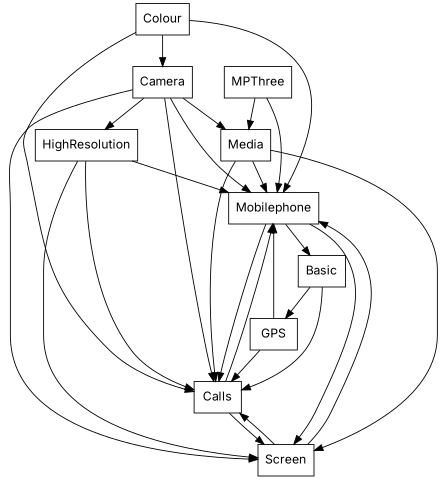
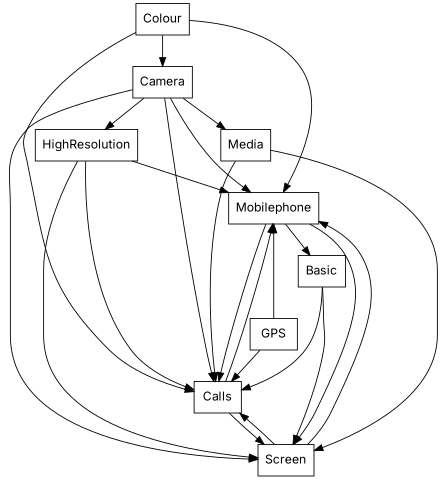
node "MPThree": removed
edge "Media" -> "Mobilephone": removed
edge "Basic" -> "GPS": now "Basic" -> "Screen"
